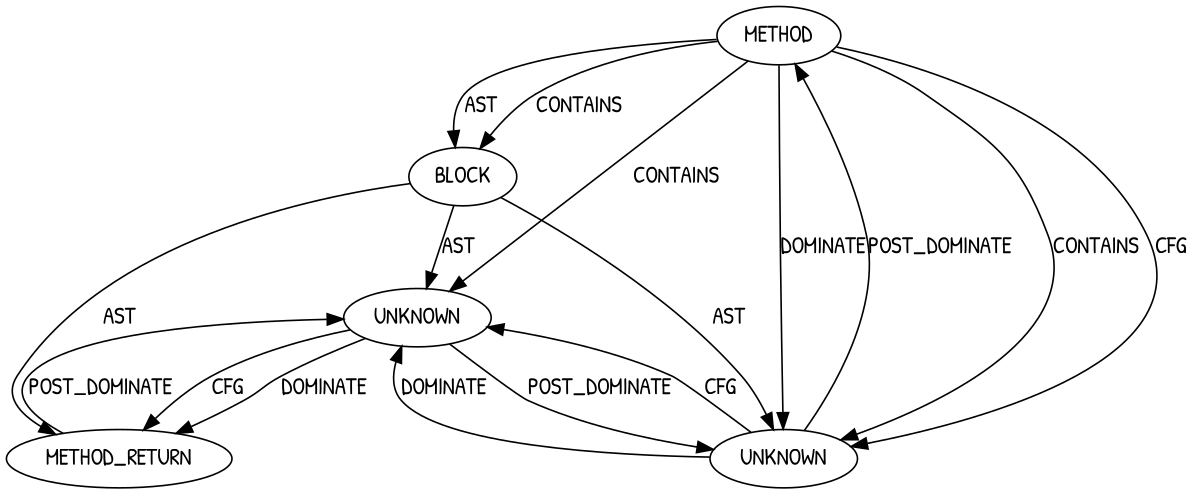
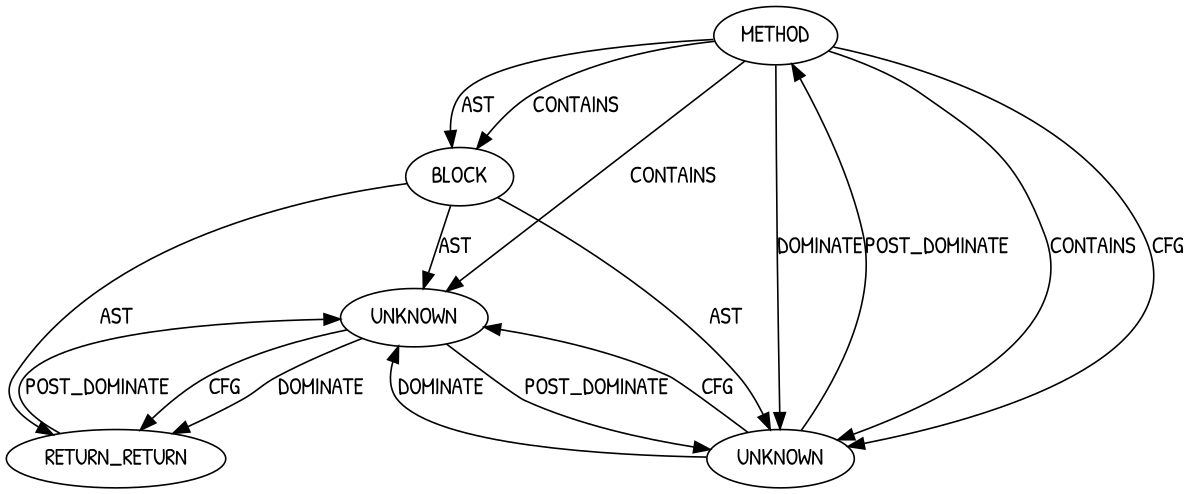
node "METHOD_RETURN": label "METHOD_RETURN" -> "RETURN_RETURN"
